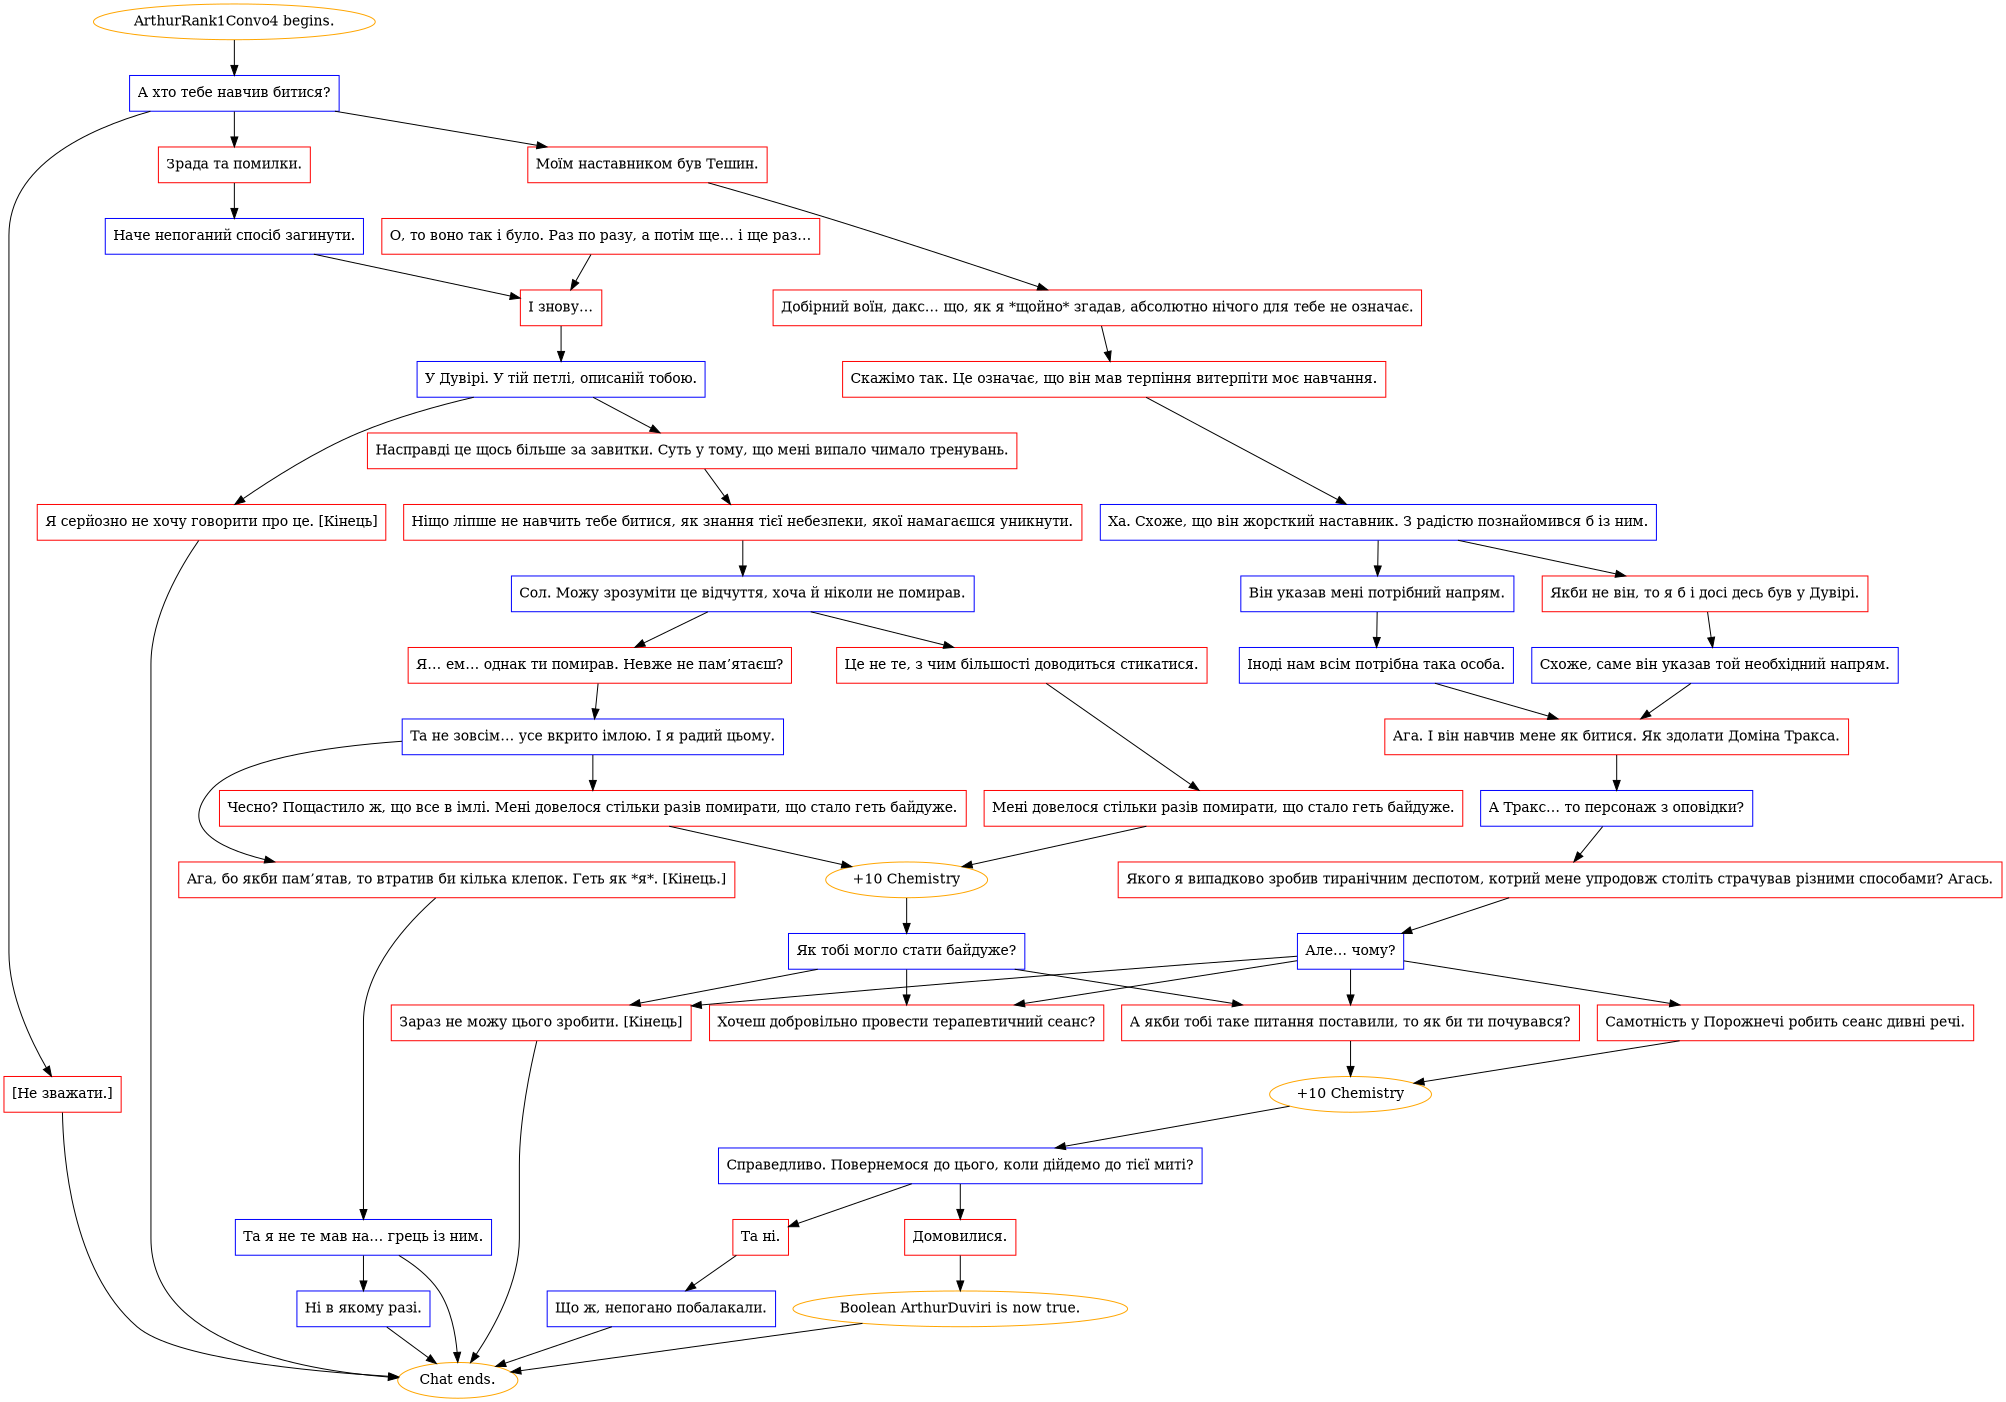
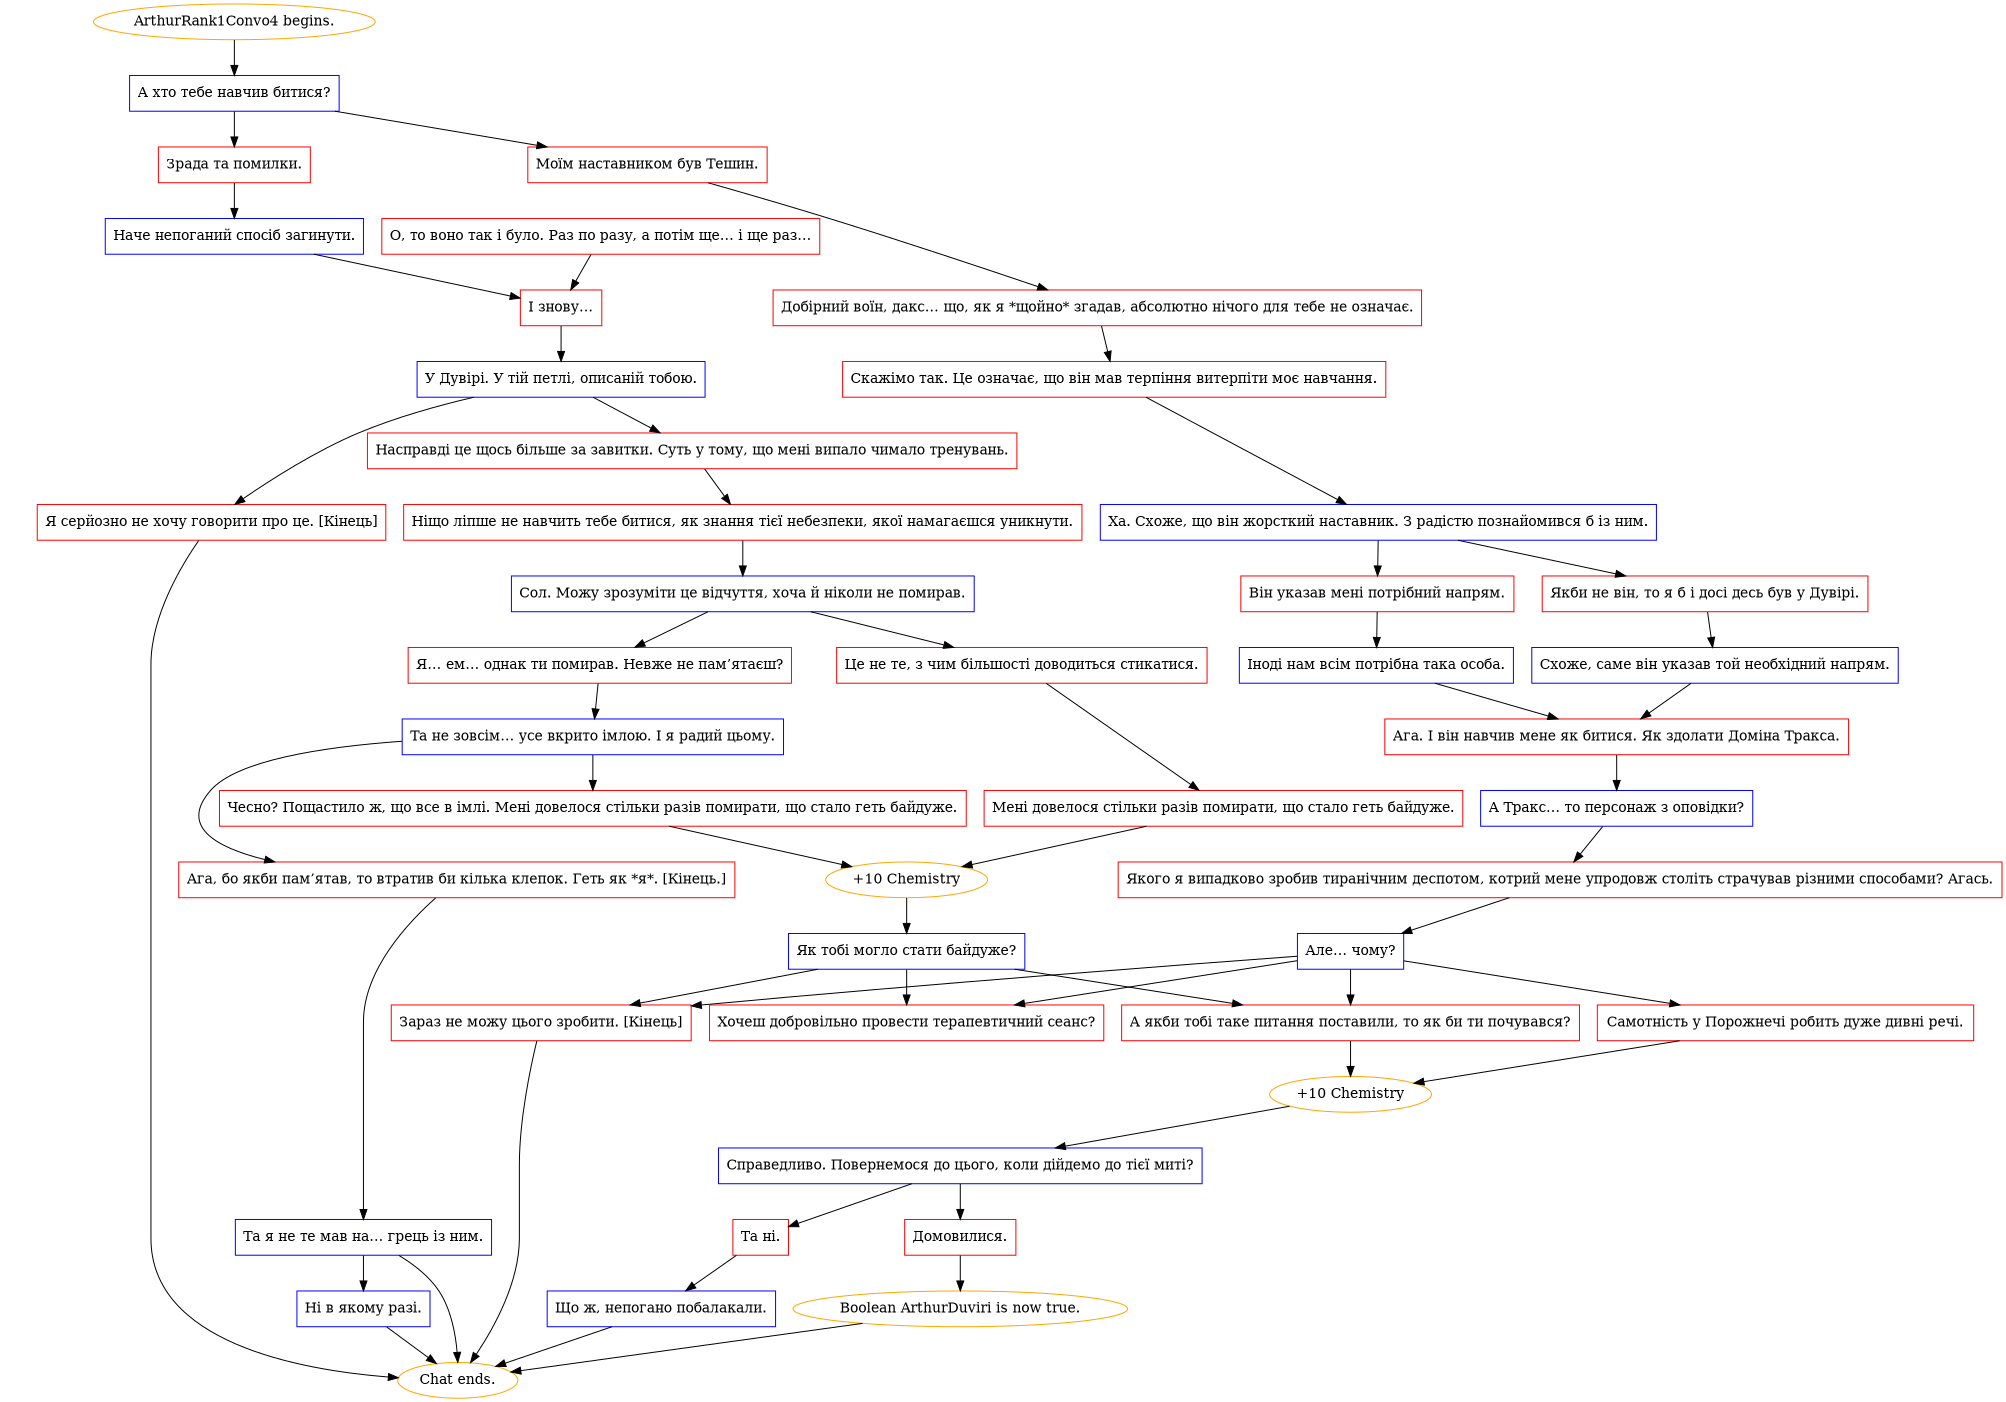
node "Він указав мені потрібний напрям.": color blue -> red
node "Самотність у Порожнечі робить сеанс дивні речі.": label "Самотність у Порожнечі робить сеанс дивні речі." -> "Самотність у Порожнечі робить дуже дивні речі."
node "[Не зважати.]": removed
